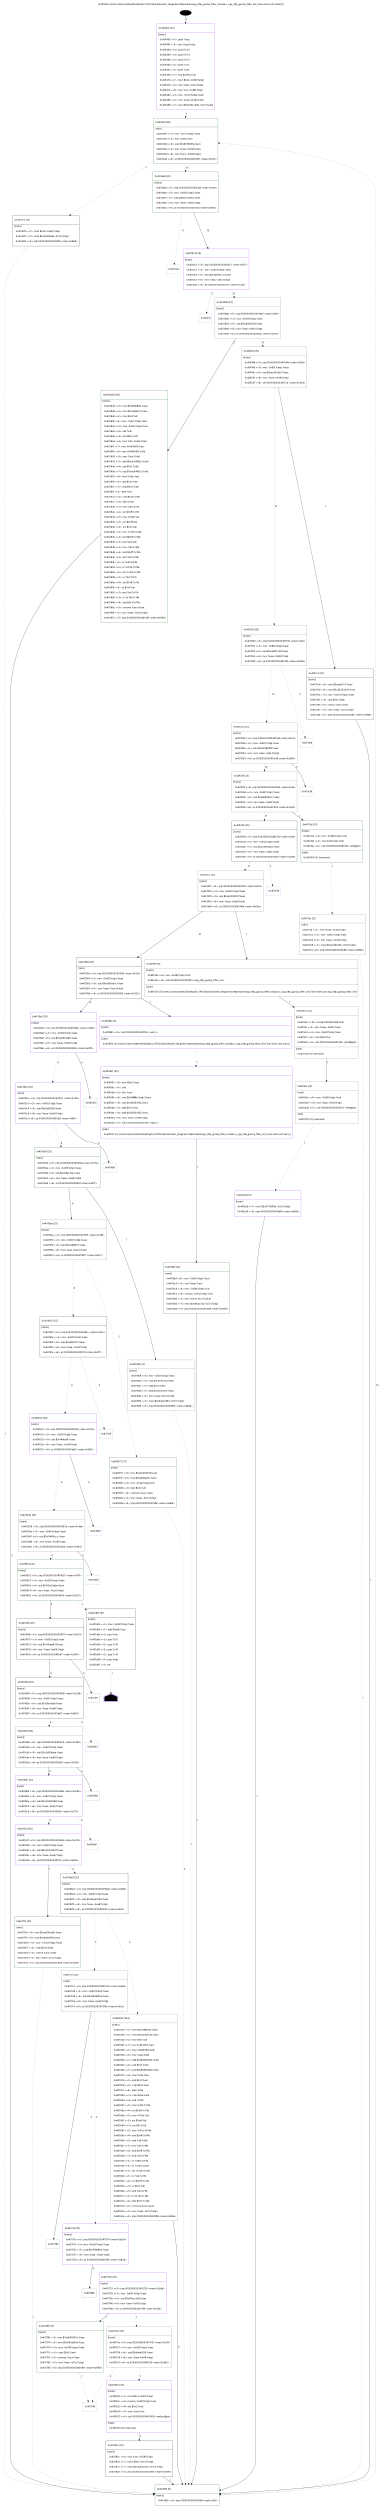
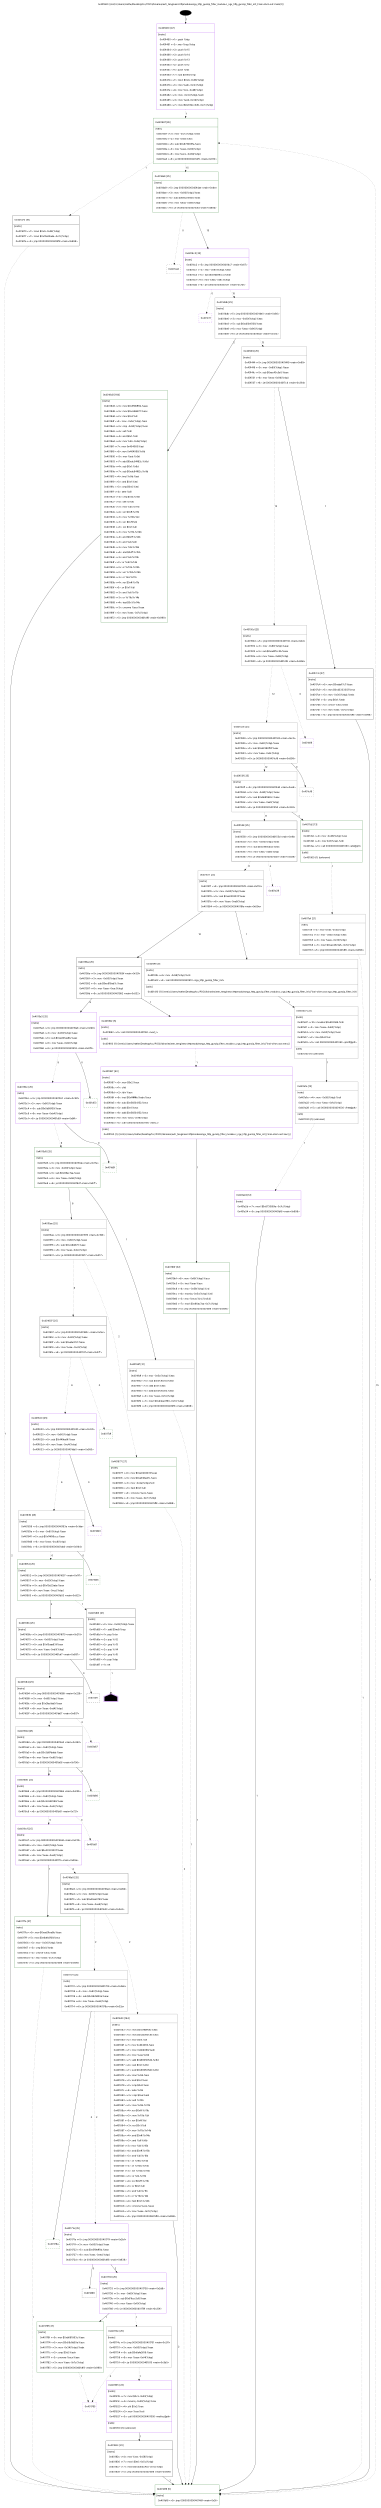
edge "0x40171a [25]" -> "0x401733 [25]": added, label "2"
